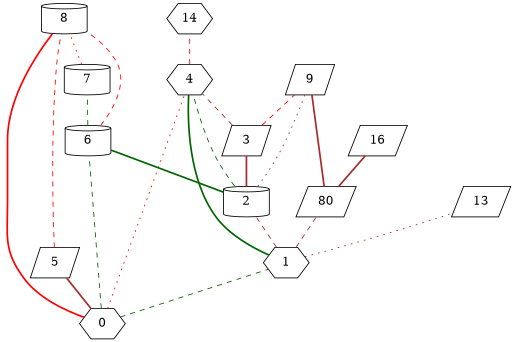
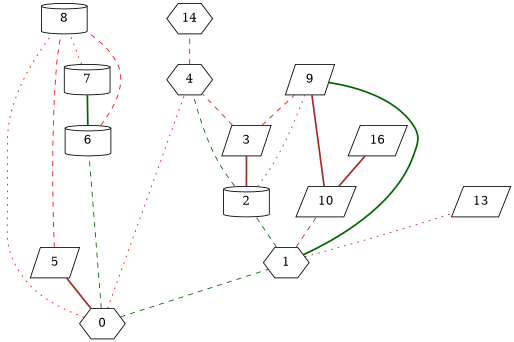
edge "6" -> "7": style dashed -> bold
edge "2" -> "6": removed
edge "0" -> "8": style bold -> dotted
edge "1" -> "4": now "1" -> "9"
node "80": label "80" -> "10"
edge "1" -> "2": color brown -> darkgreen
